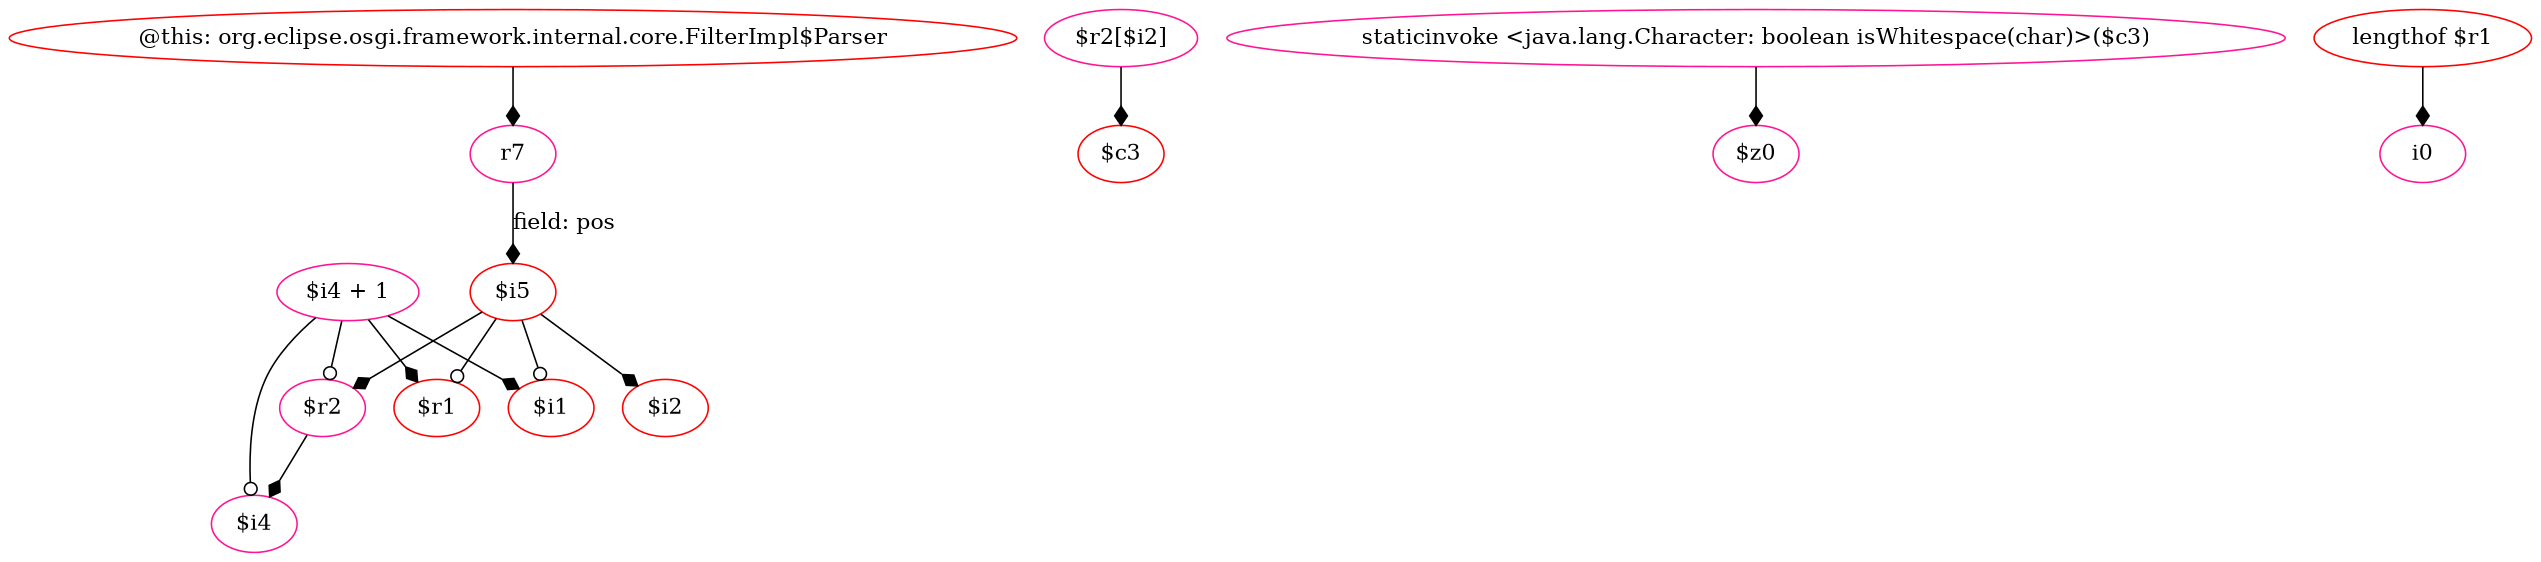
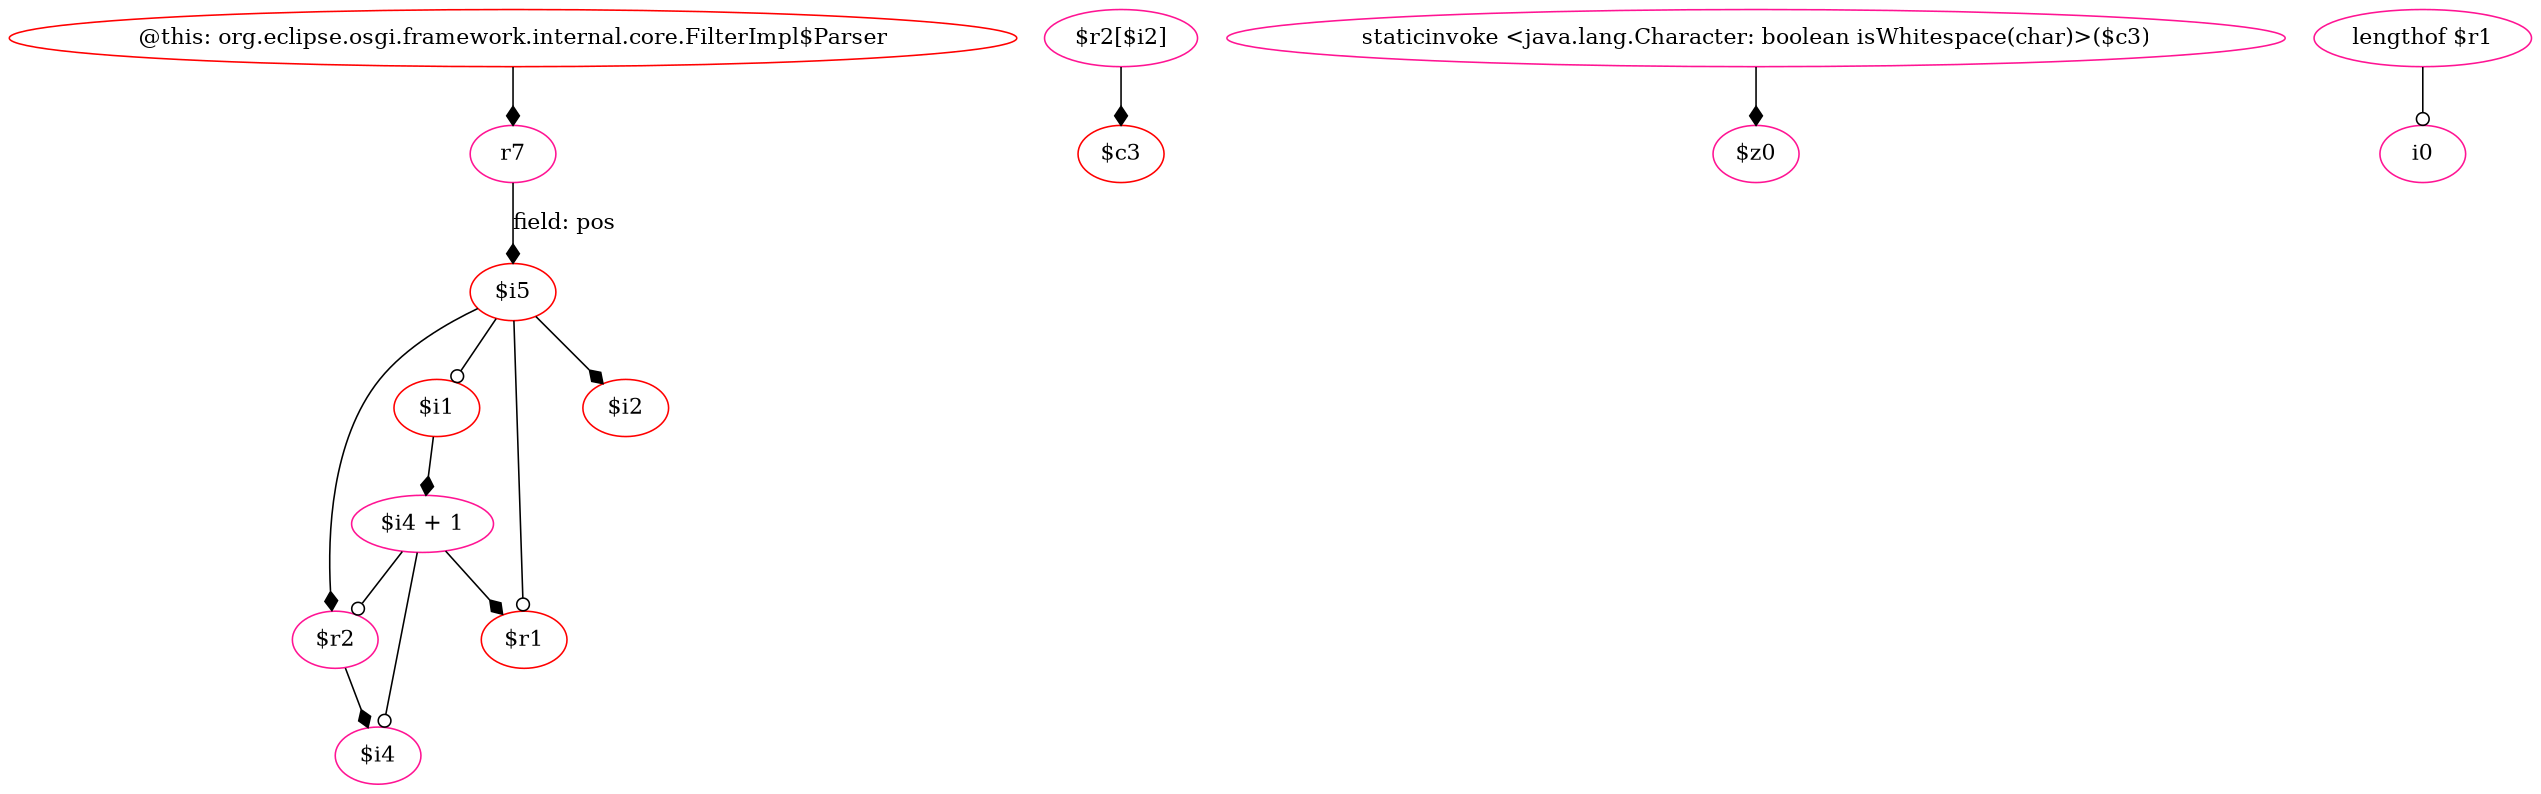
node "lengthof $r1": color red -> deeppink
edge "lengthof $r1" -> "i0": arrowhead diamond -> odot
edge "$i4 + 1" -> "$i1": reversed
